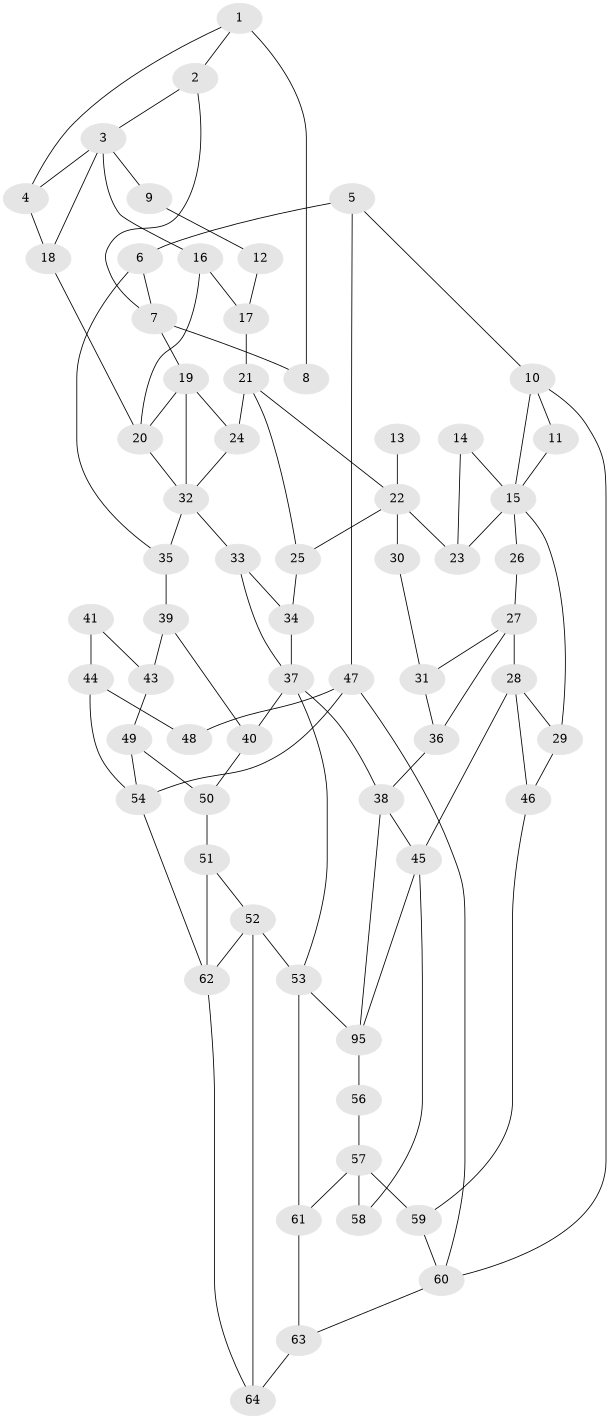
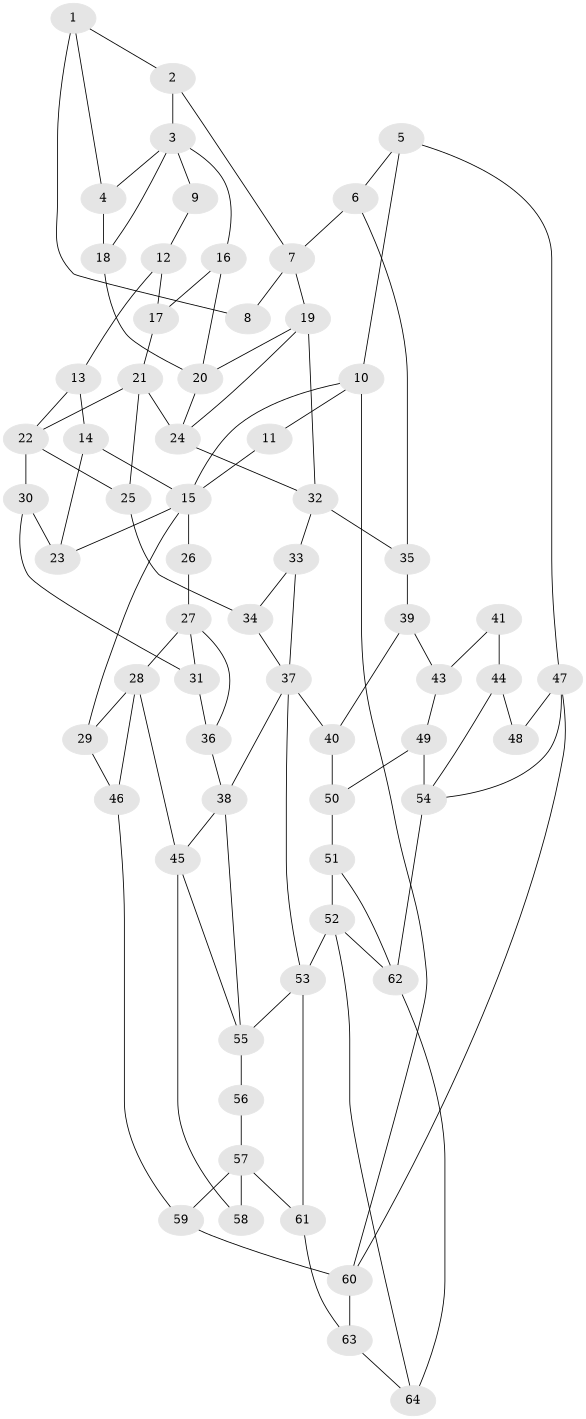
edge "12" -- "13": added
edge "13" -- "14": added
edge "20" -- "32": now "20" -- "24"
edge "22" -- "23": now "30" -- "23"
node "95": label "95" -> "55"
